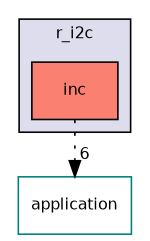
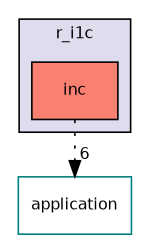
cluster "r_i2c": label "r_i2c" -> "r_i1c"
